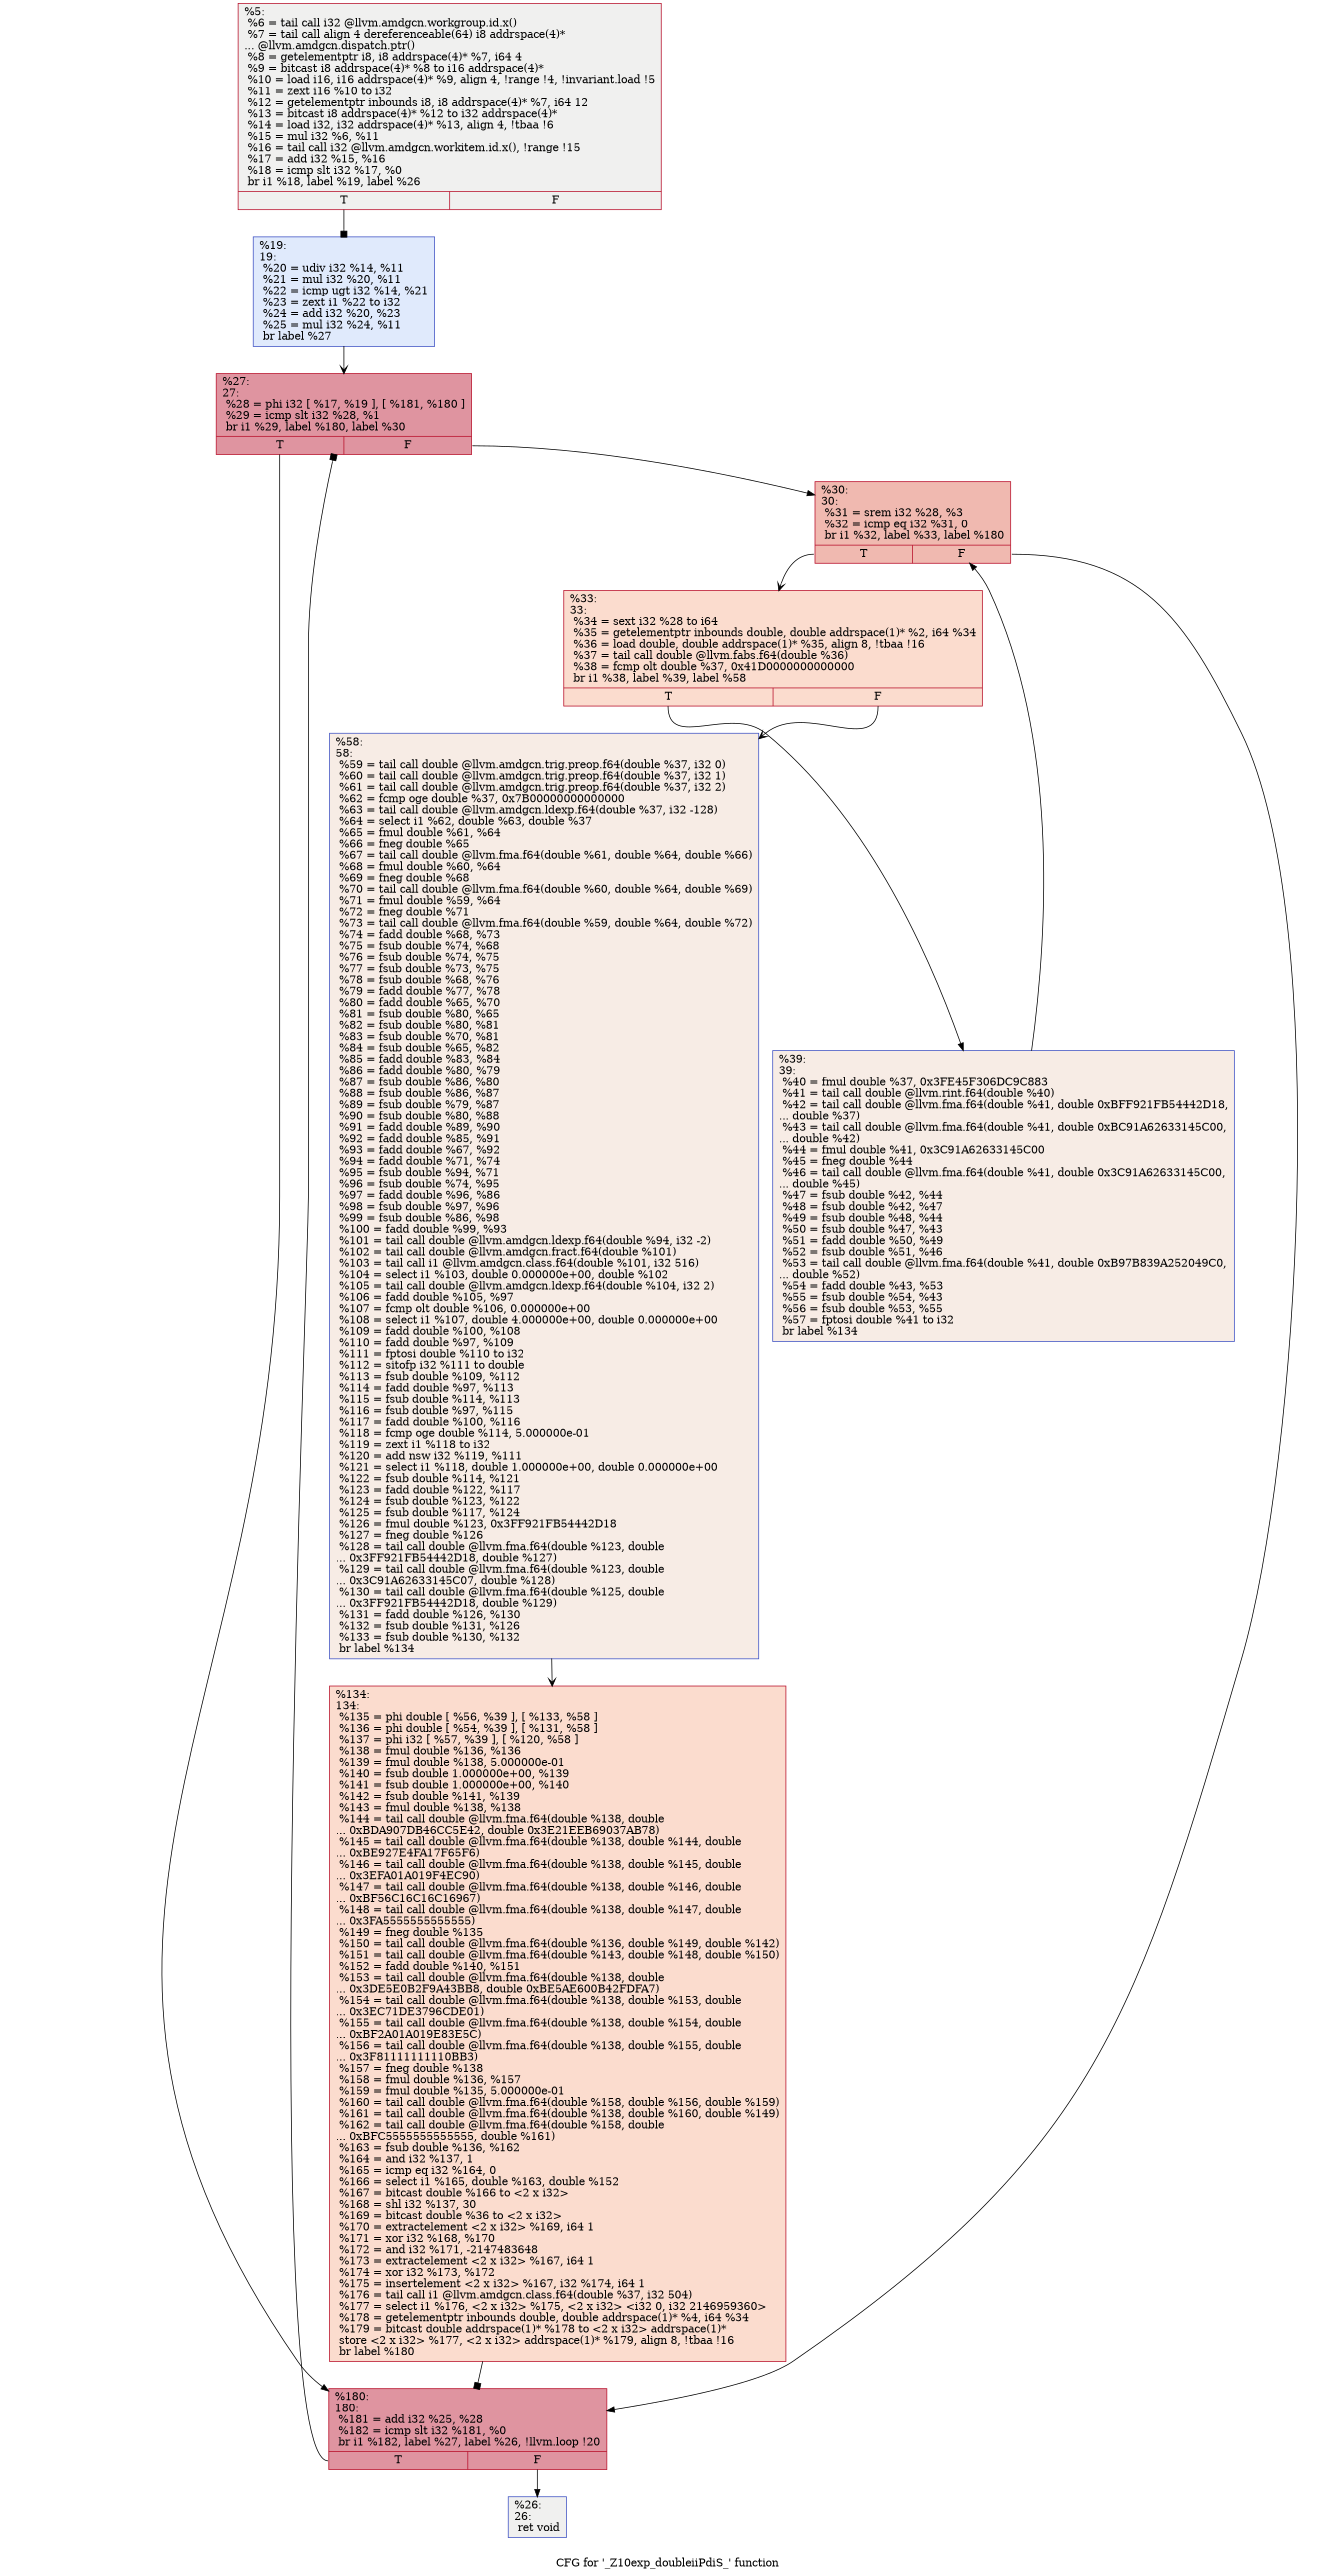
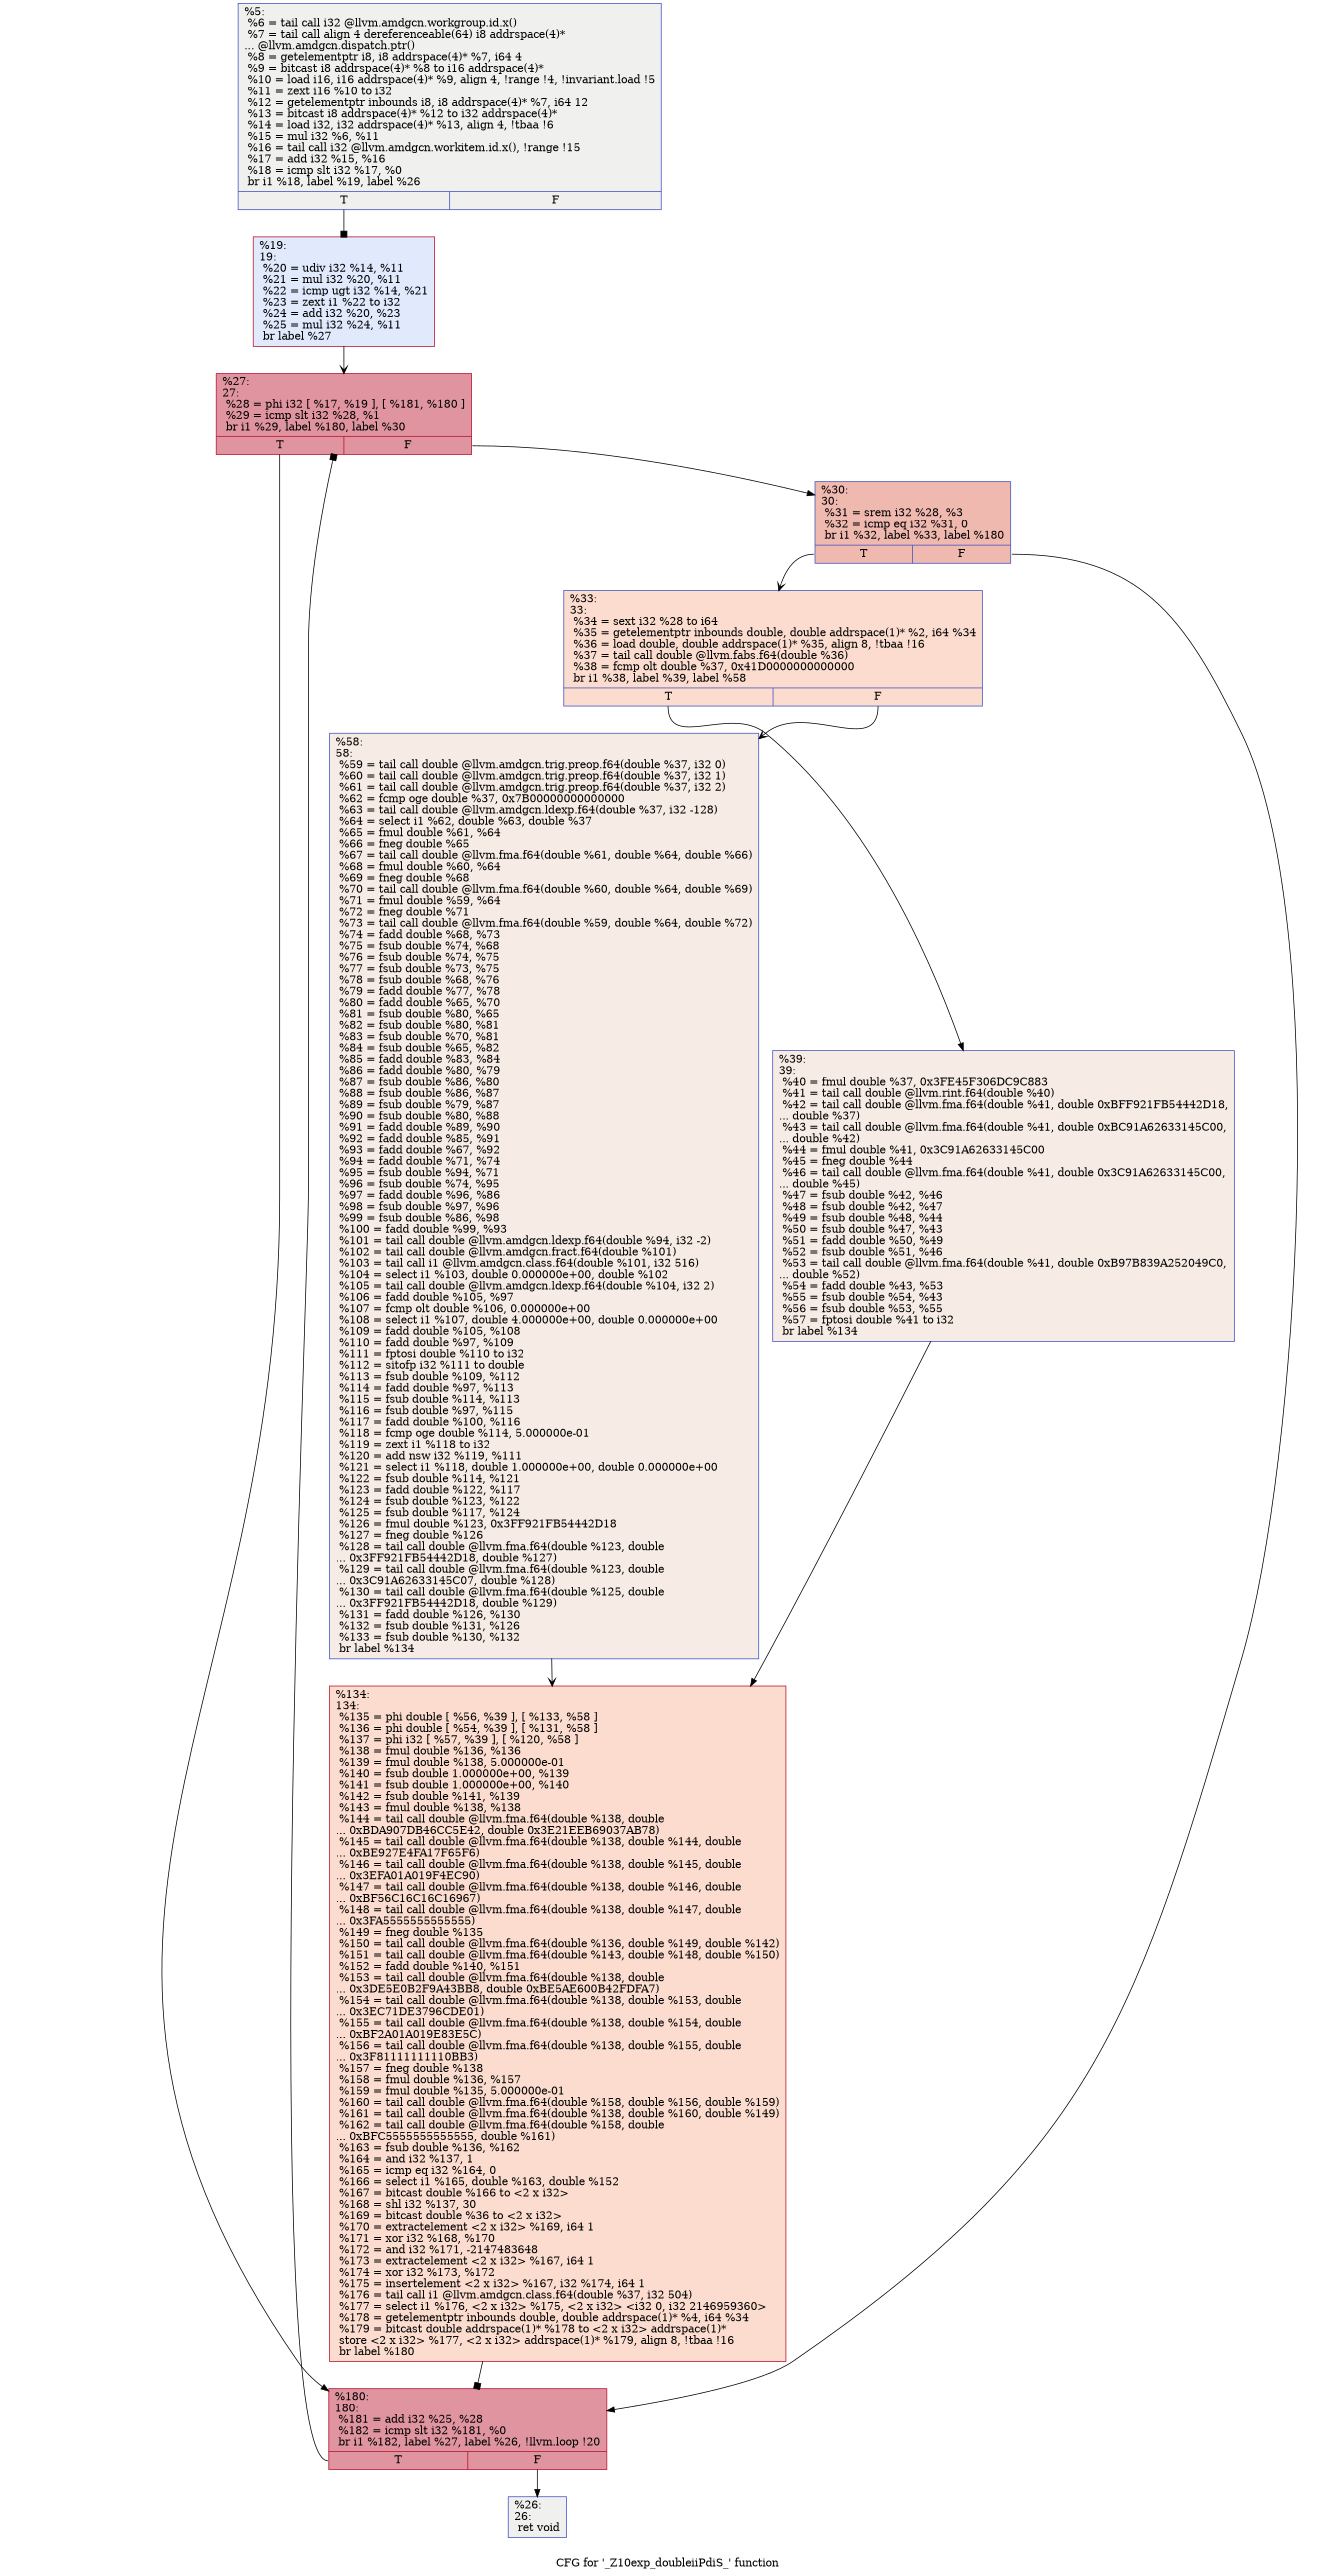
node "%5:": color #b70d28ff -> #3d50c3ff
node "%19:": color #3d50c3ff -> #b70d28ff
node "%30:": color #b70d28ff -> #3d50c3ff
node "%33:": color #b70d28ff -> #3d50c3ff
edge "%39:" -> "%30:": now "%39:" -> "%134:"
node "%39:": text "%47 = fsub double %42, %44" -> "%47 = fsub double %42, %46"
node "%58:": text "%109 = fadd double %100, %108" -> "%109 = fadd double %105, %108"
